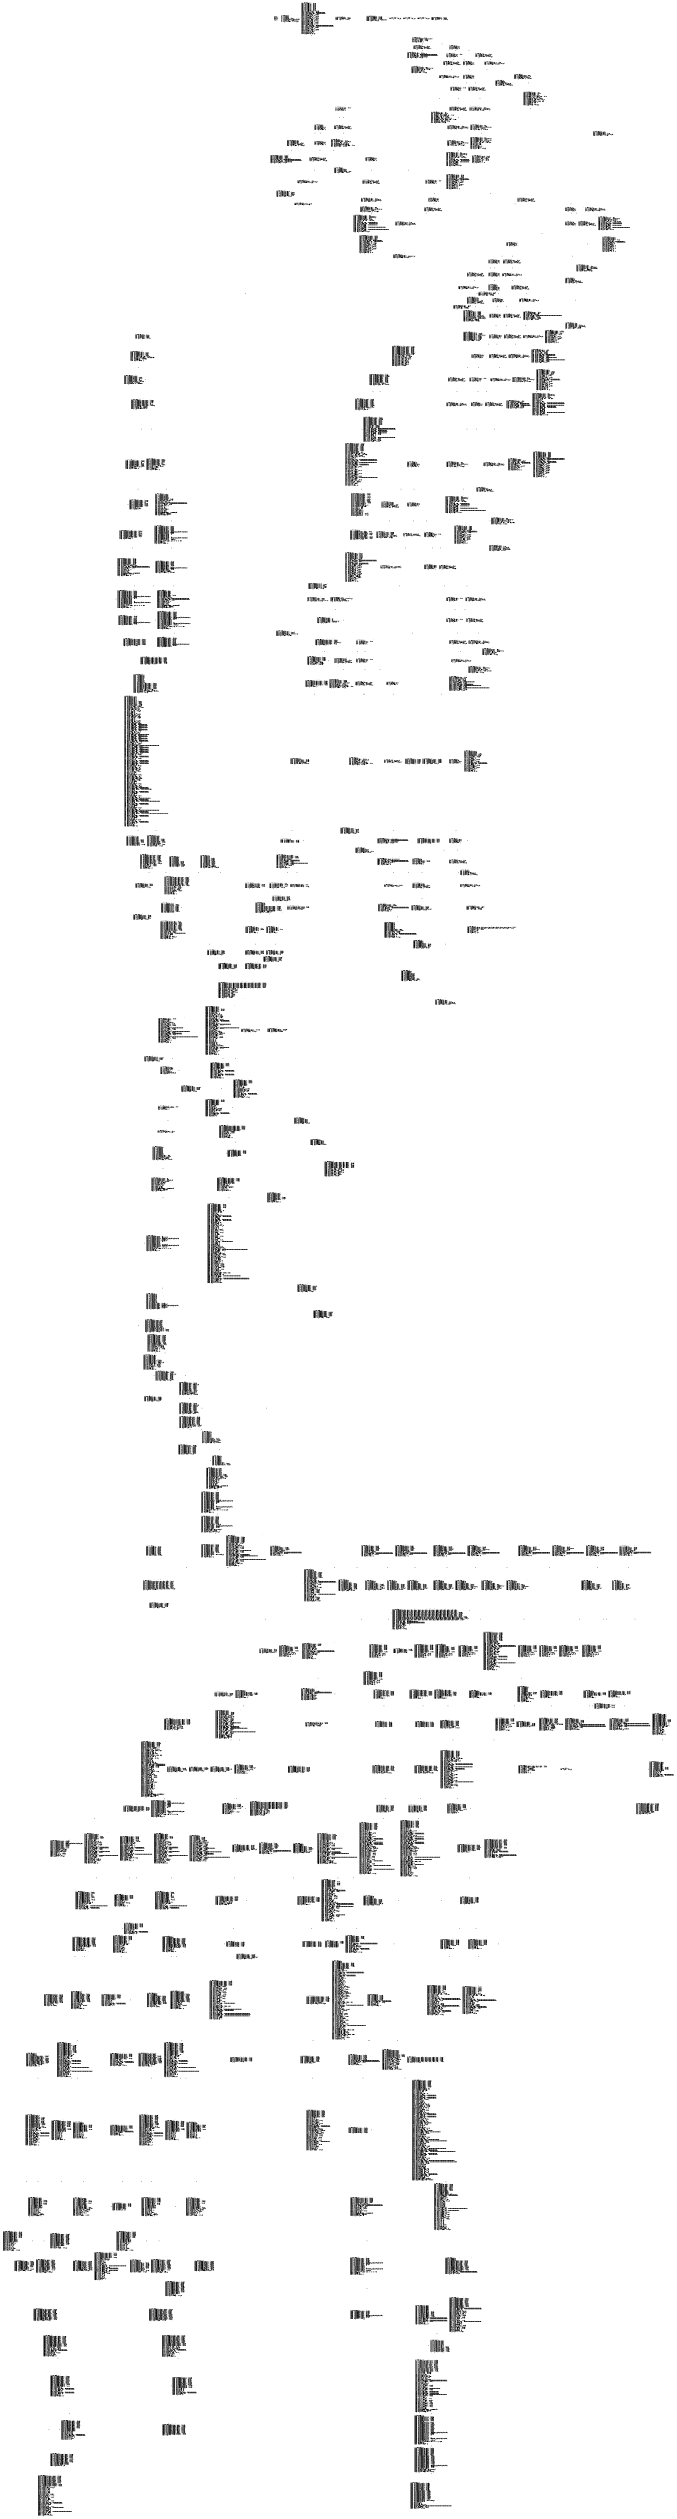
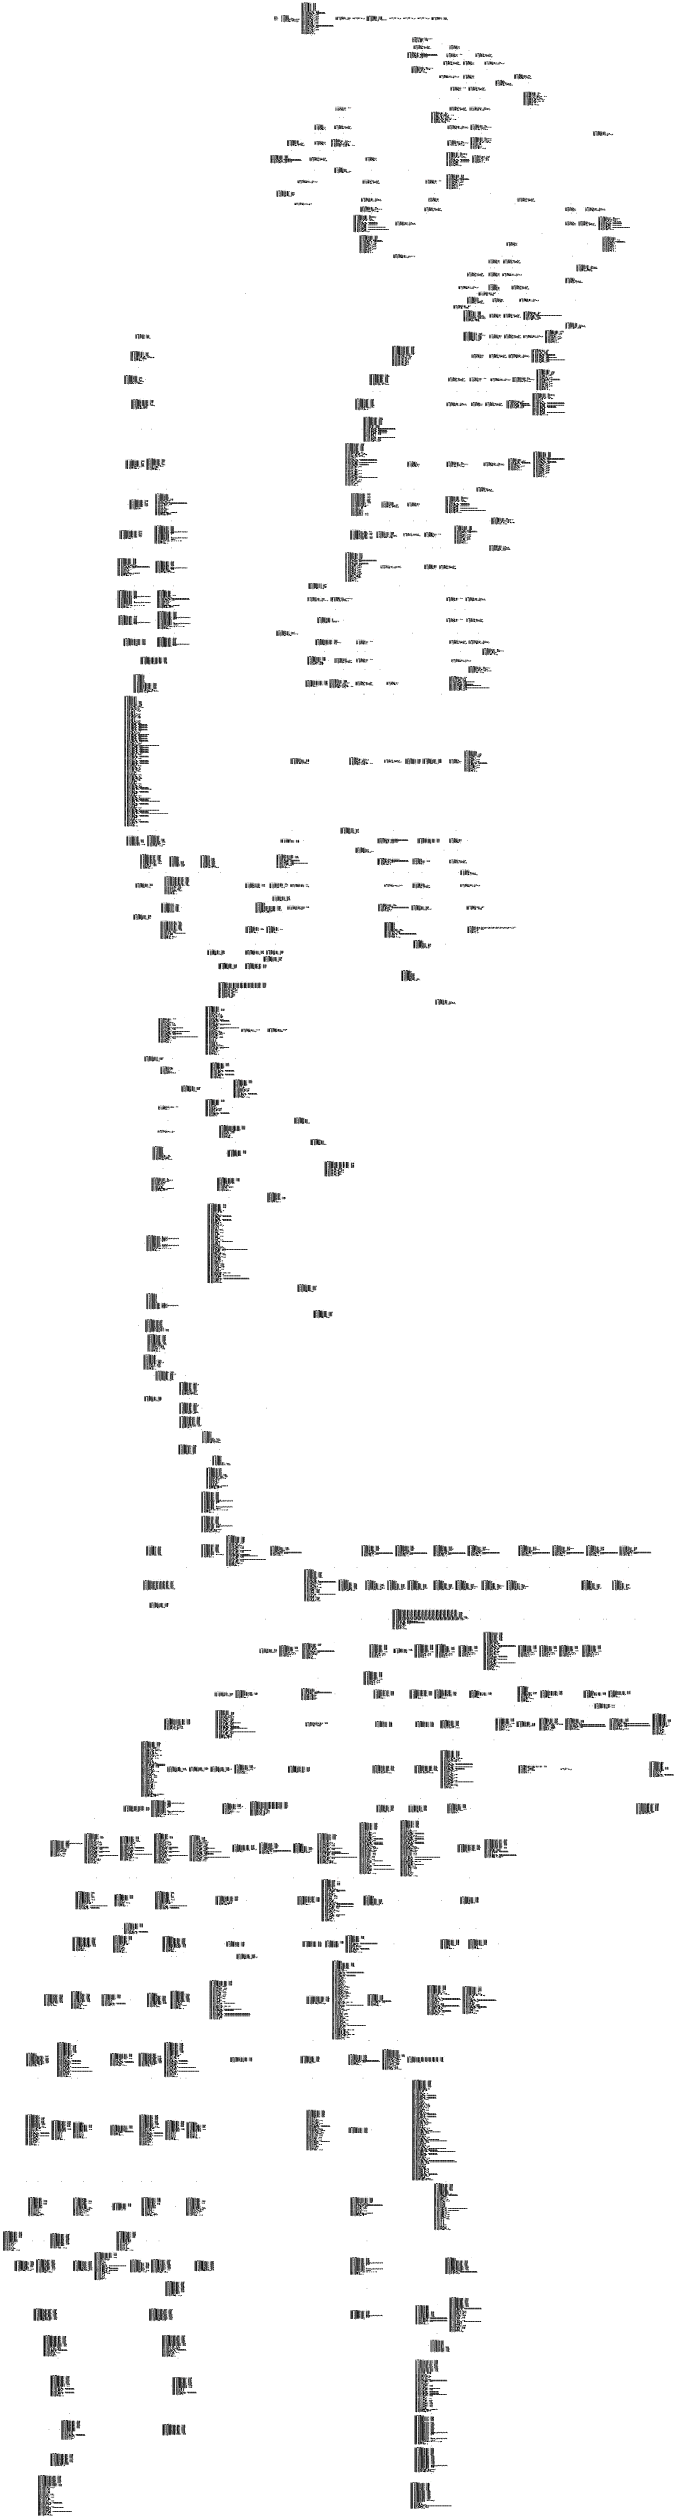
node "----- BLOCK ~3cb5 ----- 0x3cb5: .0 = STOP // STOPx4fa9": added
